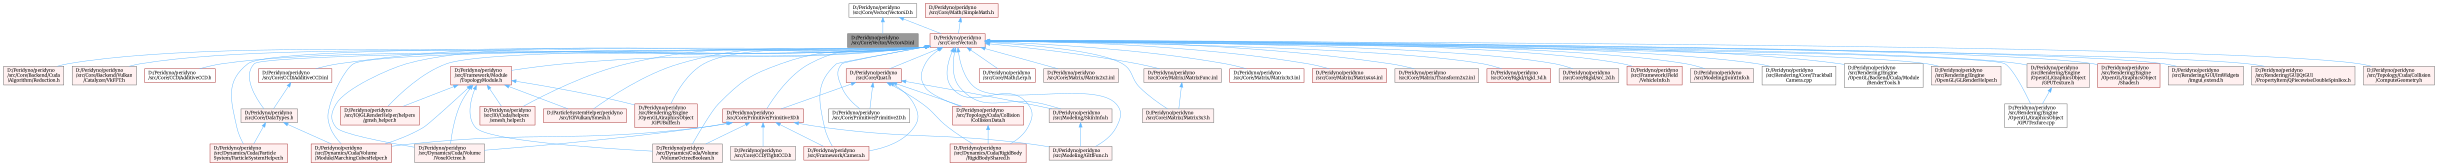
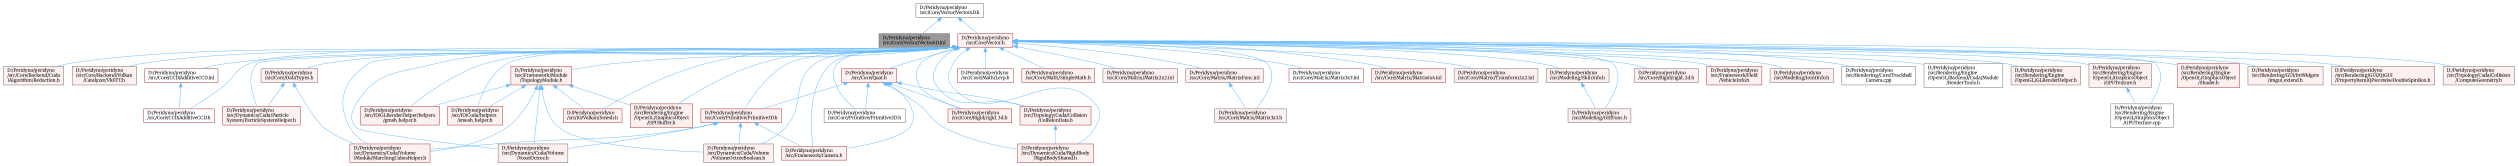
edge "D:/Peridyno/peridyno /src/Core/Vector.h" -> "D:/Peridyno/peridyno /src/Core/Math/SimpleMath.h": reversed
node "D:/Peridyno/peridyno /src/Core/Rigid/src_2d.h": label "D:/Peridyno/peridyno /src/Core/Rigid/src_2d.h" -> "D:/Peridyno/peridyno /src/Core/Rigid/rigid_2d.h"
edge "D:/Peridyno/peridyno /src/Modeling/SkinInfo.h" -> "D:/Peridyno/peridyno /src/Core/Quat.h": now "D:/Peridyno/peridyno /src/Core/Rigid/rigid_3d.h" -> "D:/Peridyno/peridyno /src/Core/Quat.h"
edge "D:/Peridyno/peridyno /src/Core/DataTypes.h" -> "D:/Peridyno/peridyno /src/Core/CCD/AdditiveCCD.inl": now "D:/Peridyno/peridyno /src/Core/CCD/AdditiveCCD.h" -> "D:/Peridyno/peridyno /src/Core/CCD/AdditiveCCD.inl"
node "D:/ParticleSystemHelper/peridyno /src/IO/Vulkan/Smesh.h": label "D:/ParticleSystemHelper/peridyno /src/IO/Vulkan/Smesh.h" -> "D:/Peridyno/peridyno /src/IO/Vulkan/Smesh.h"
edge "D:/Peridyno/peridyno /src/Modeling/GltfFunc.h" -> "D:/Peridyno/peridyno /src/Core/Primitive/Primitive3D.h": removed
node "D:/Peridyno/peridyno /src/Core/CCD/TightCCD.h": removed
